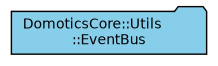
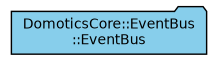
node "DomoticsCore::Utils ::EventBus": label "DomoticsCore::Utils ::EventBus" -> "DomoticsCore::EventBus ::EventBus"
